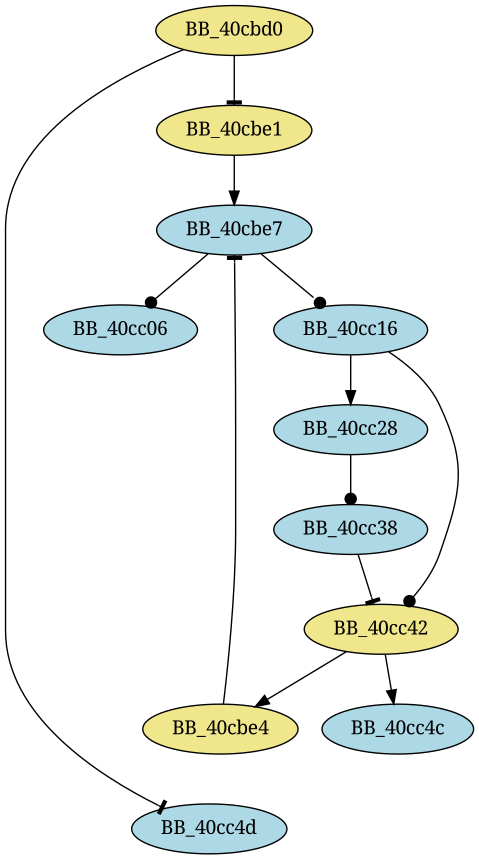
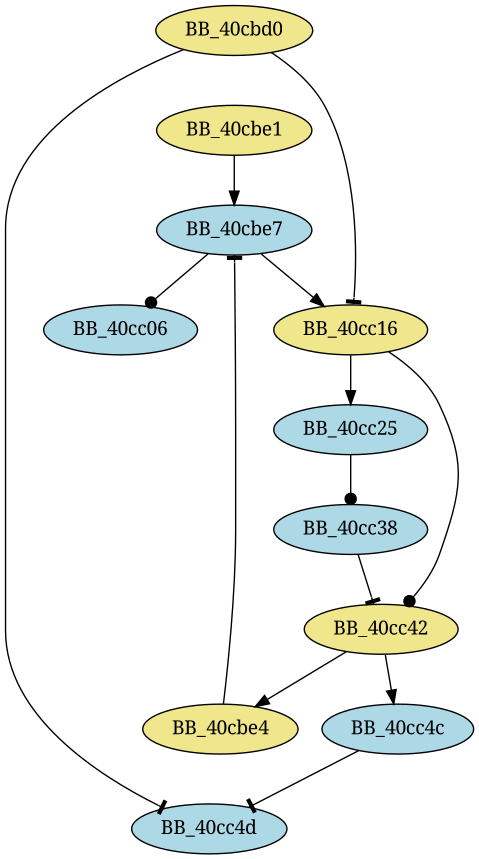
edge "BB_40cbd0" -> "BB_40cbe1": now "BB_40cbd0" -> "BB_40cc16"
edge "BB_40cbe7" -> "BB_40cc16": arrowhead dot -> normal
node "BB_40cc16": fillcolor lightblue -> khaki
node "BB_40cc28": label "BB_40cc28" -> "BB_40cc25"
edge "BB_40cc4c" -> "BB_40cc4d": added
